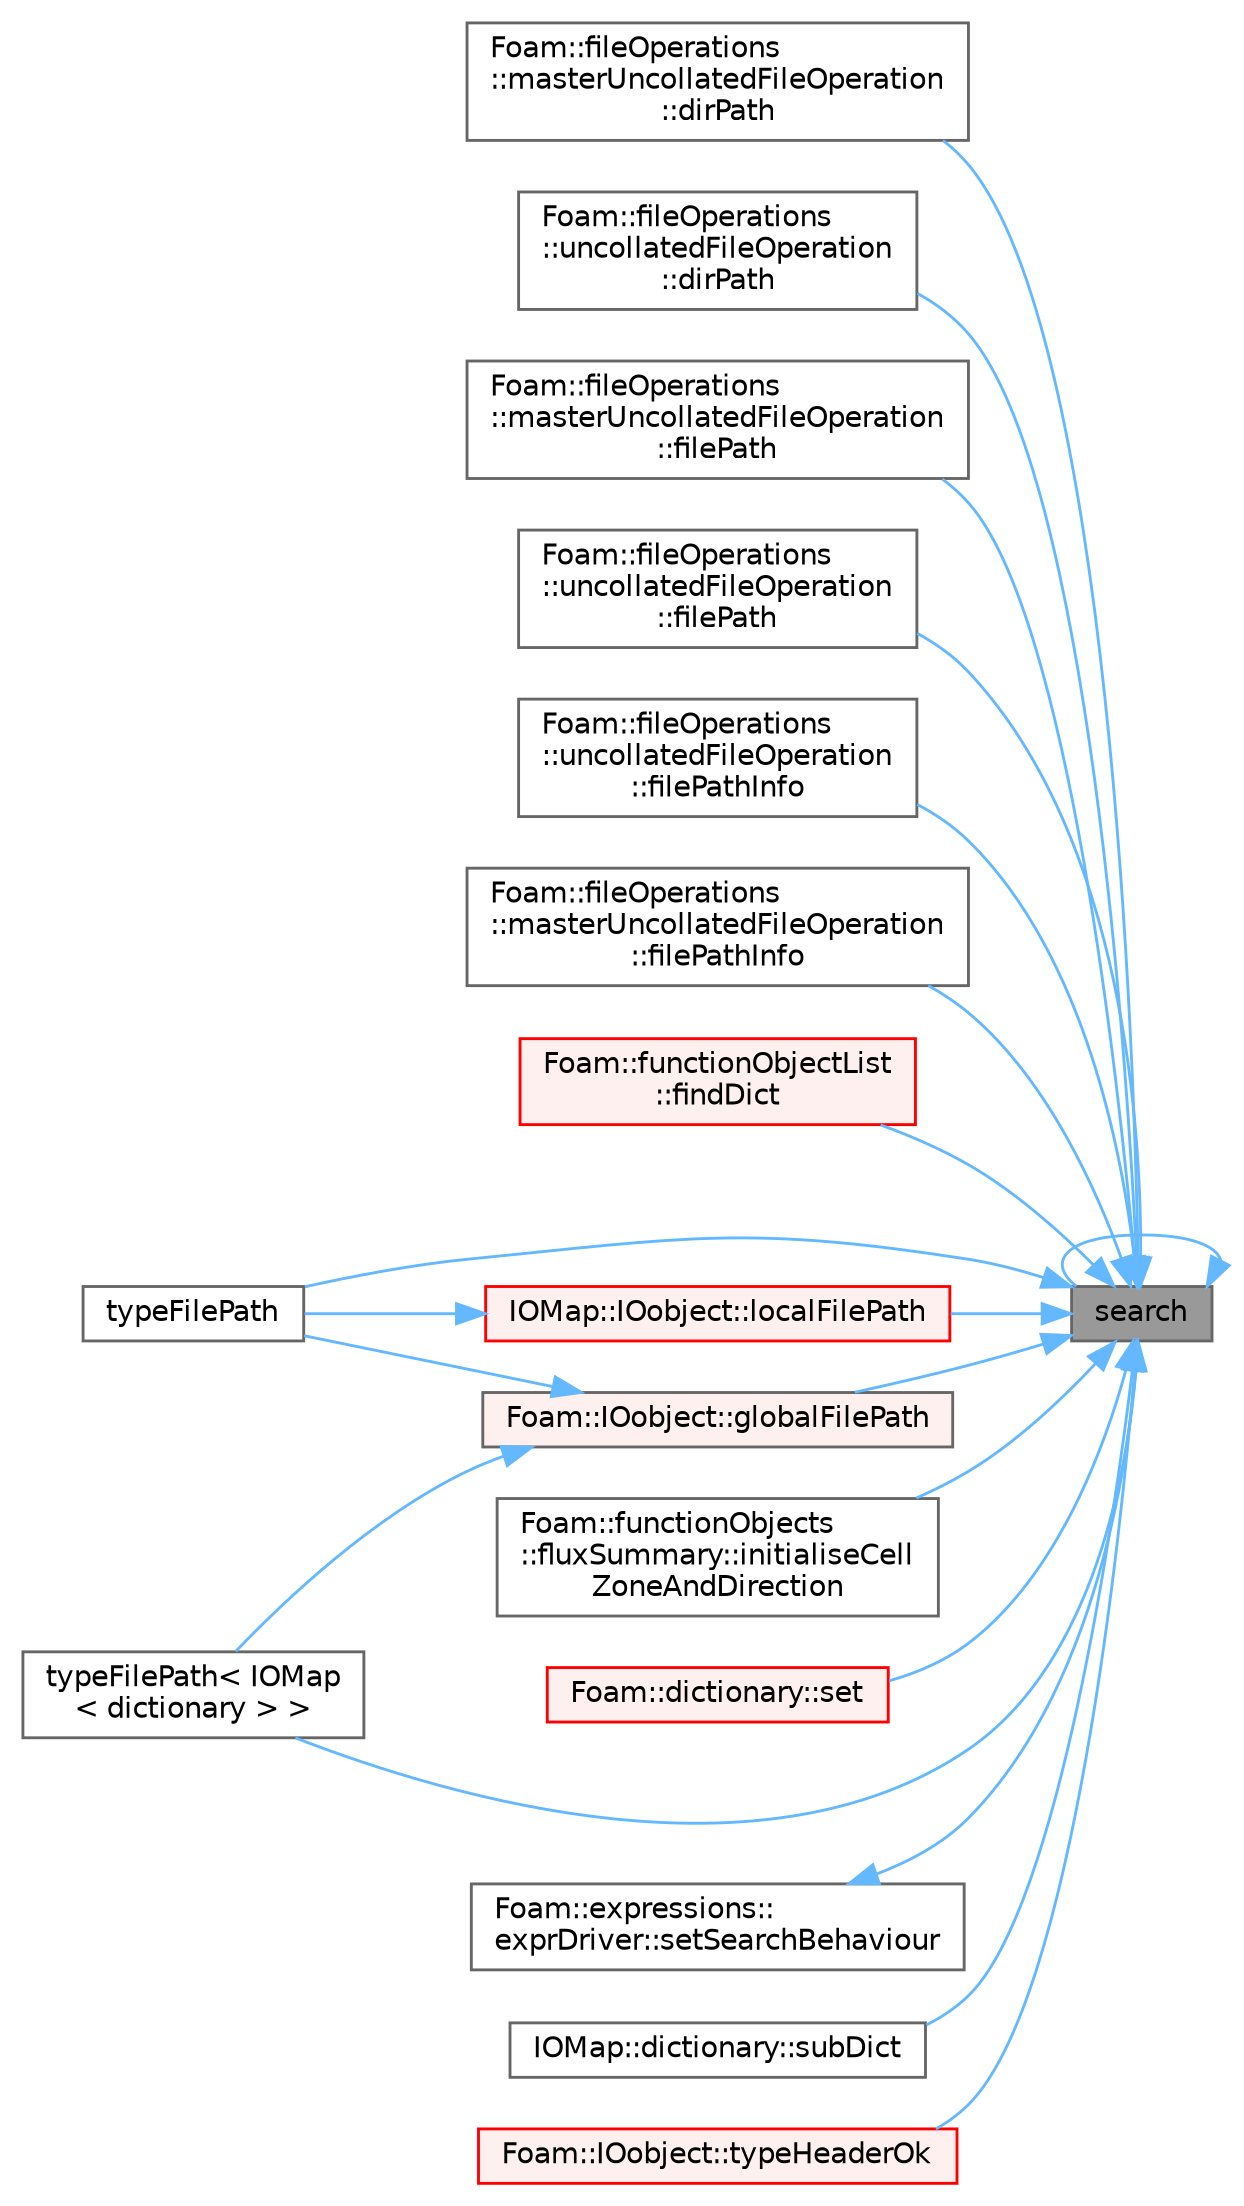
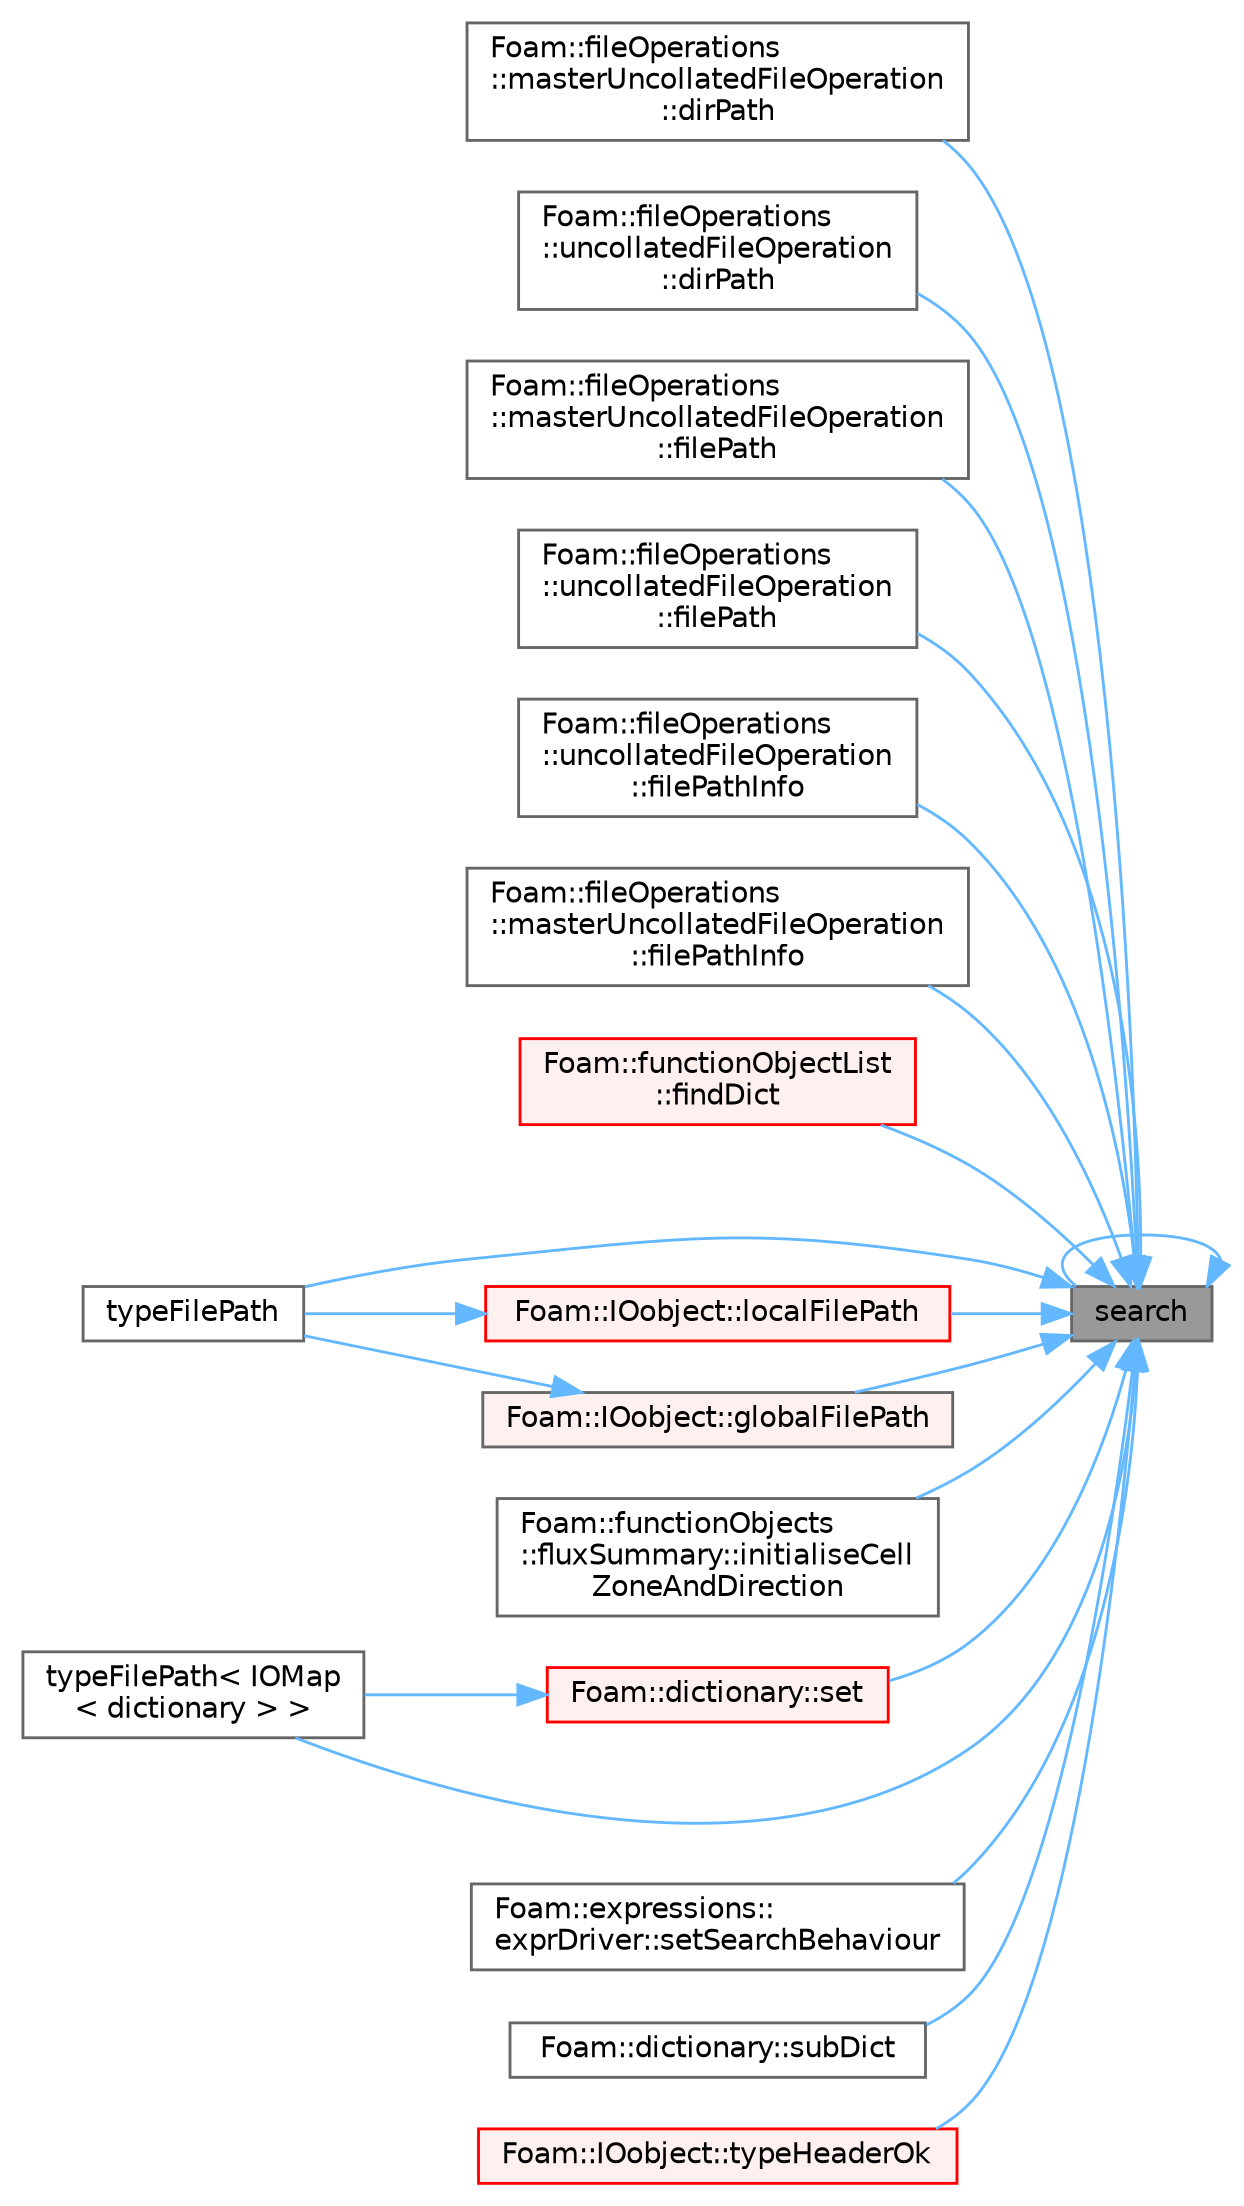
node "IOMap::IOobject::localFilePath": label "IOMap::IOobject::localFilePath" -> "Foam::IOobject::localFilePath"
edge "typeFilePath< IOMap < dictionary > >" -> "Foam::IOobject::globalFilePath": now "typeFilePath< IOMap < dictionary > >" -> "Foam::dictionary::set"
edge "search" -> "Foam::expressions:: exprDriver::setSearchBehaviour": reversed
node "IOMap::dictionary::subDict": label "IOMap::dictionary::subDict" -> "Foam::dictionary::subDict"
